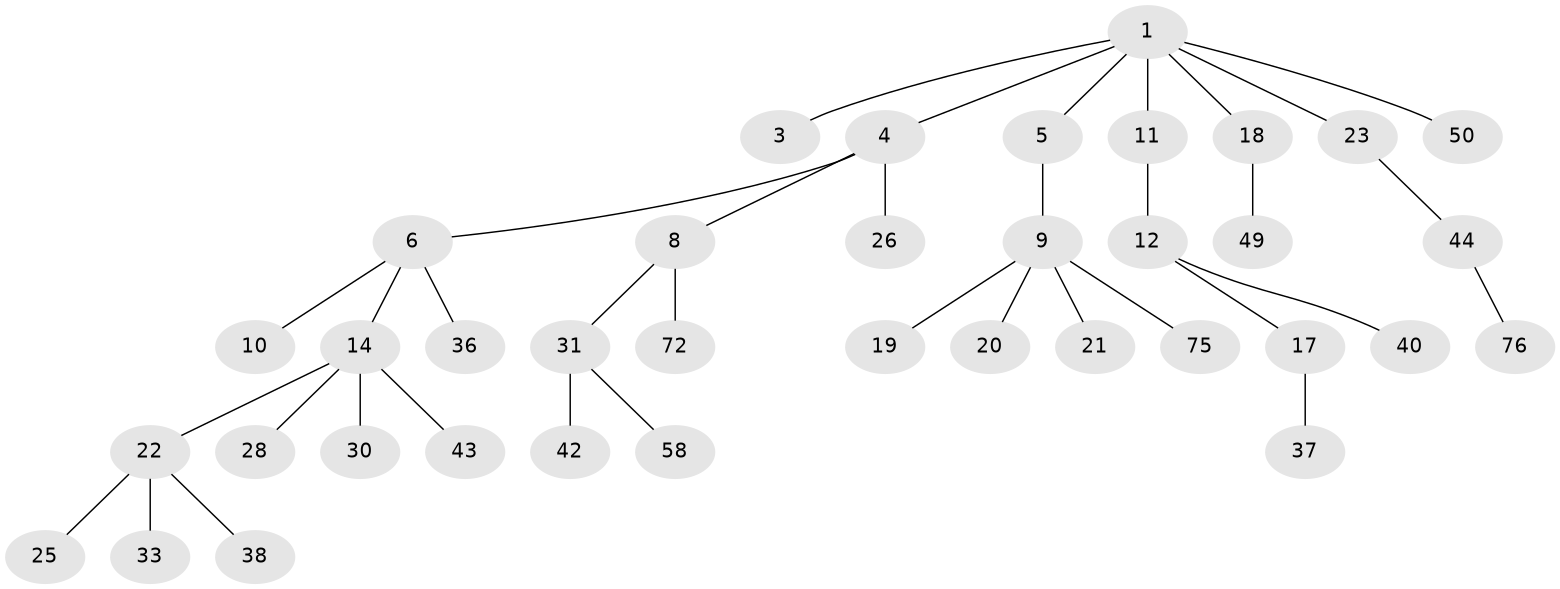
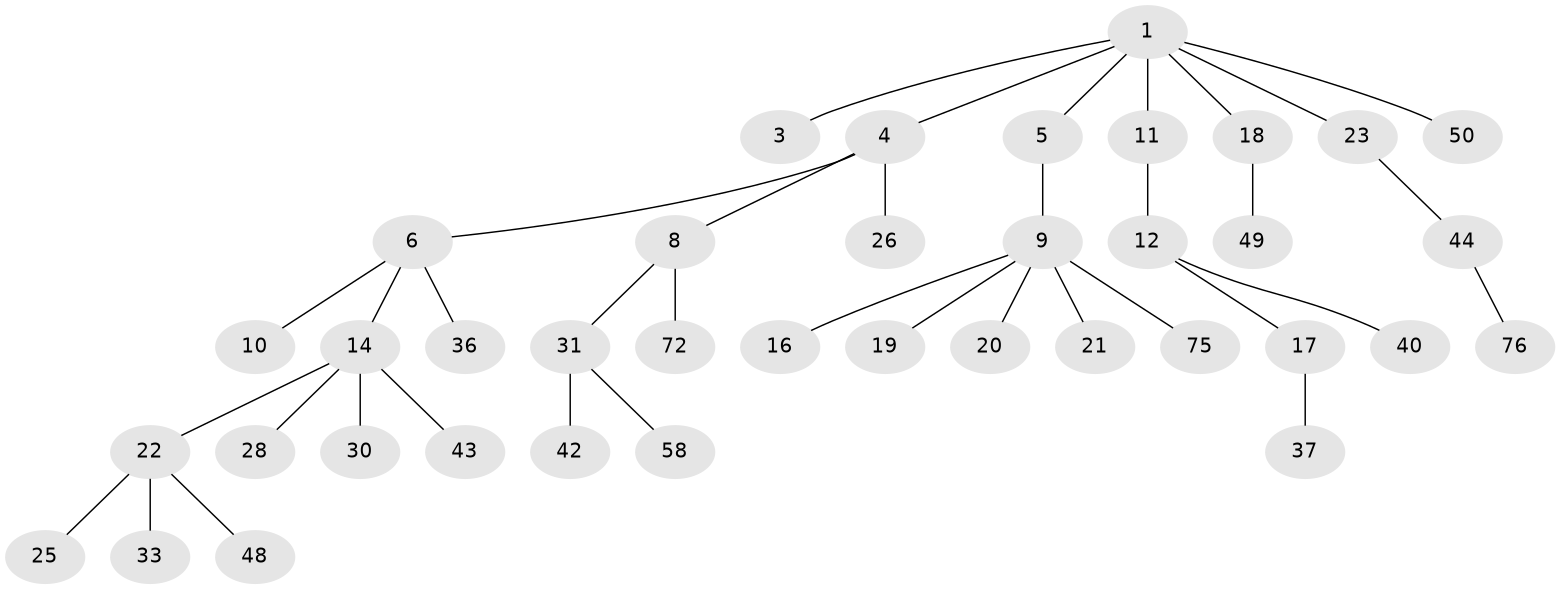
node "16": added
node "38": label "38" -> "48"
